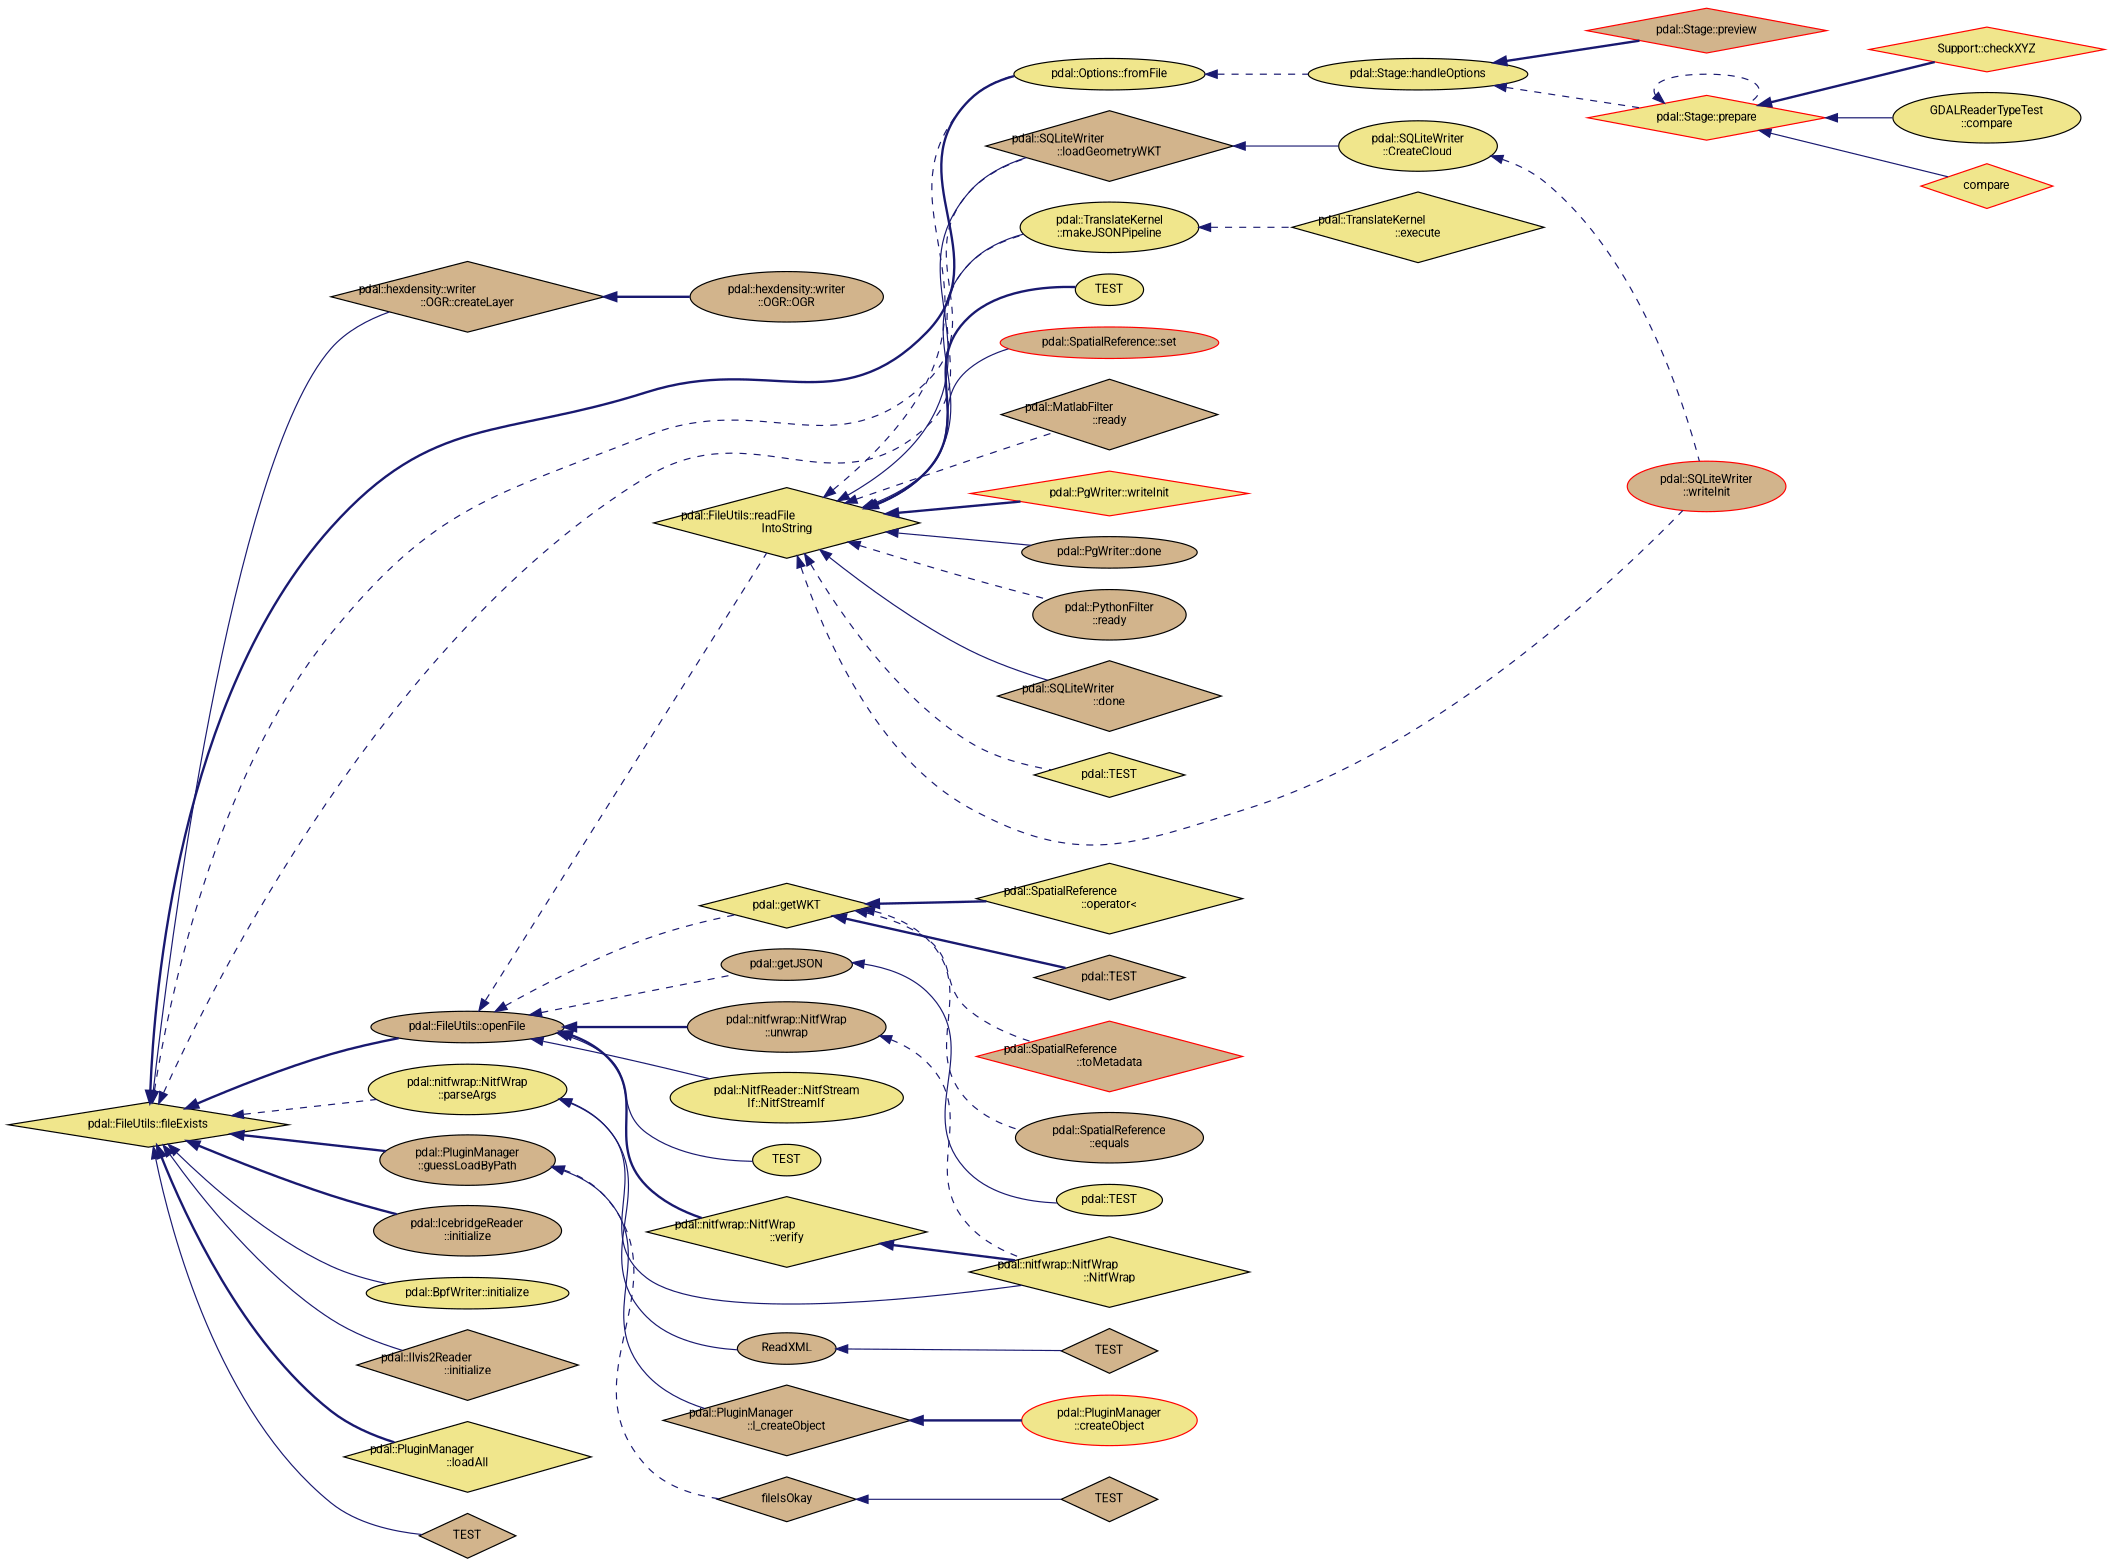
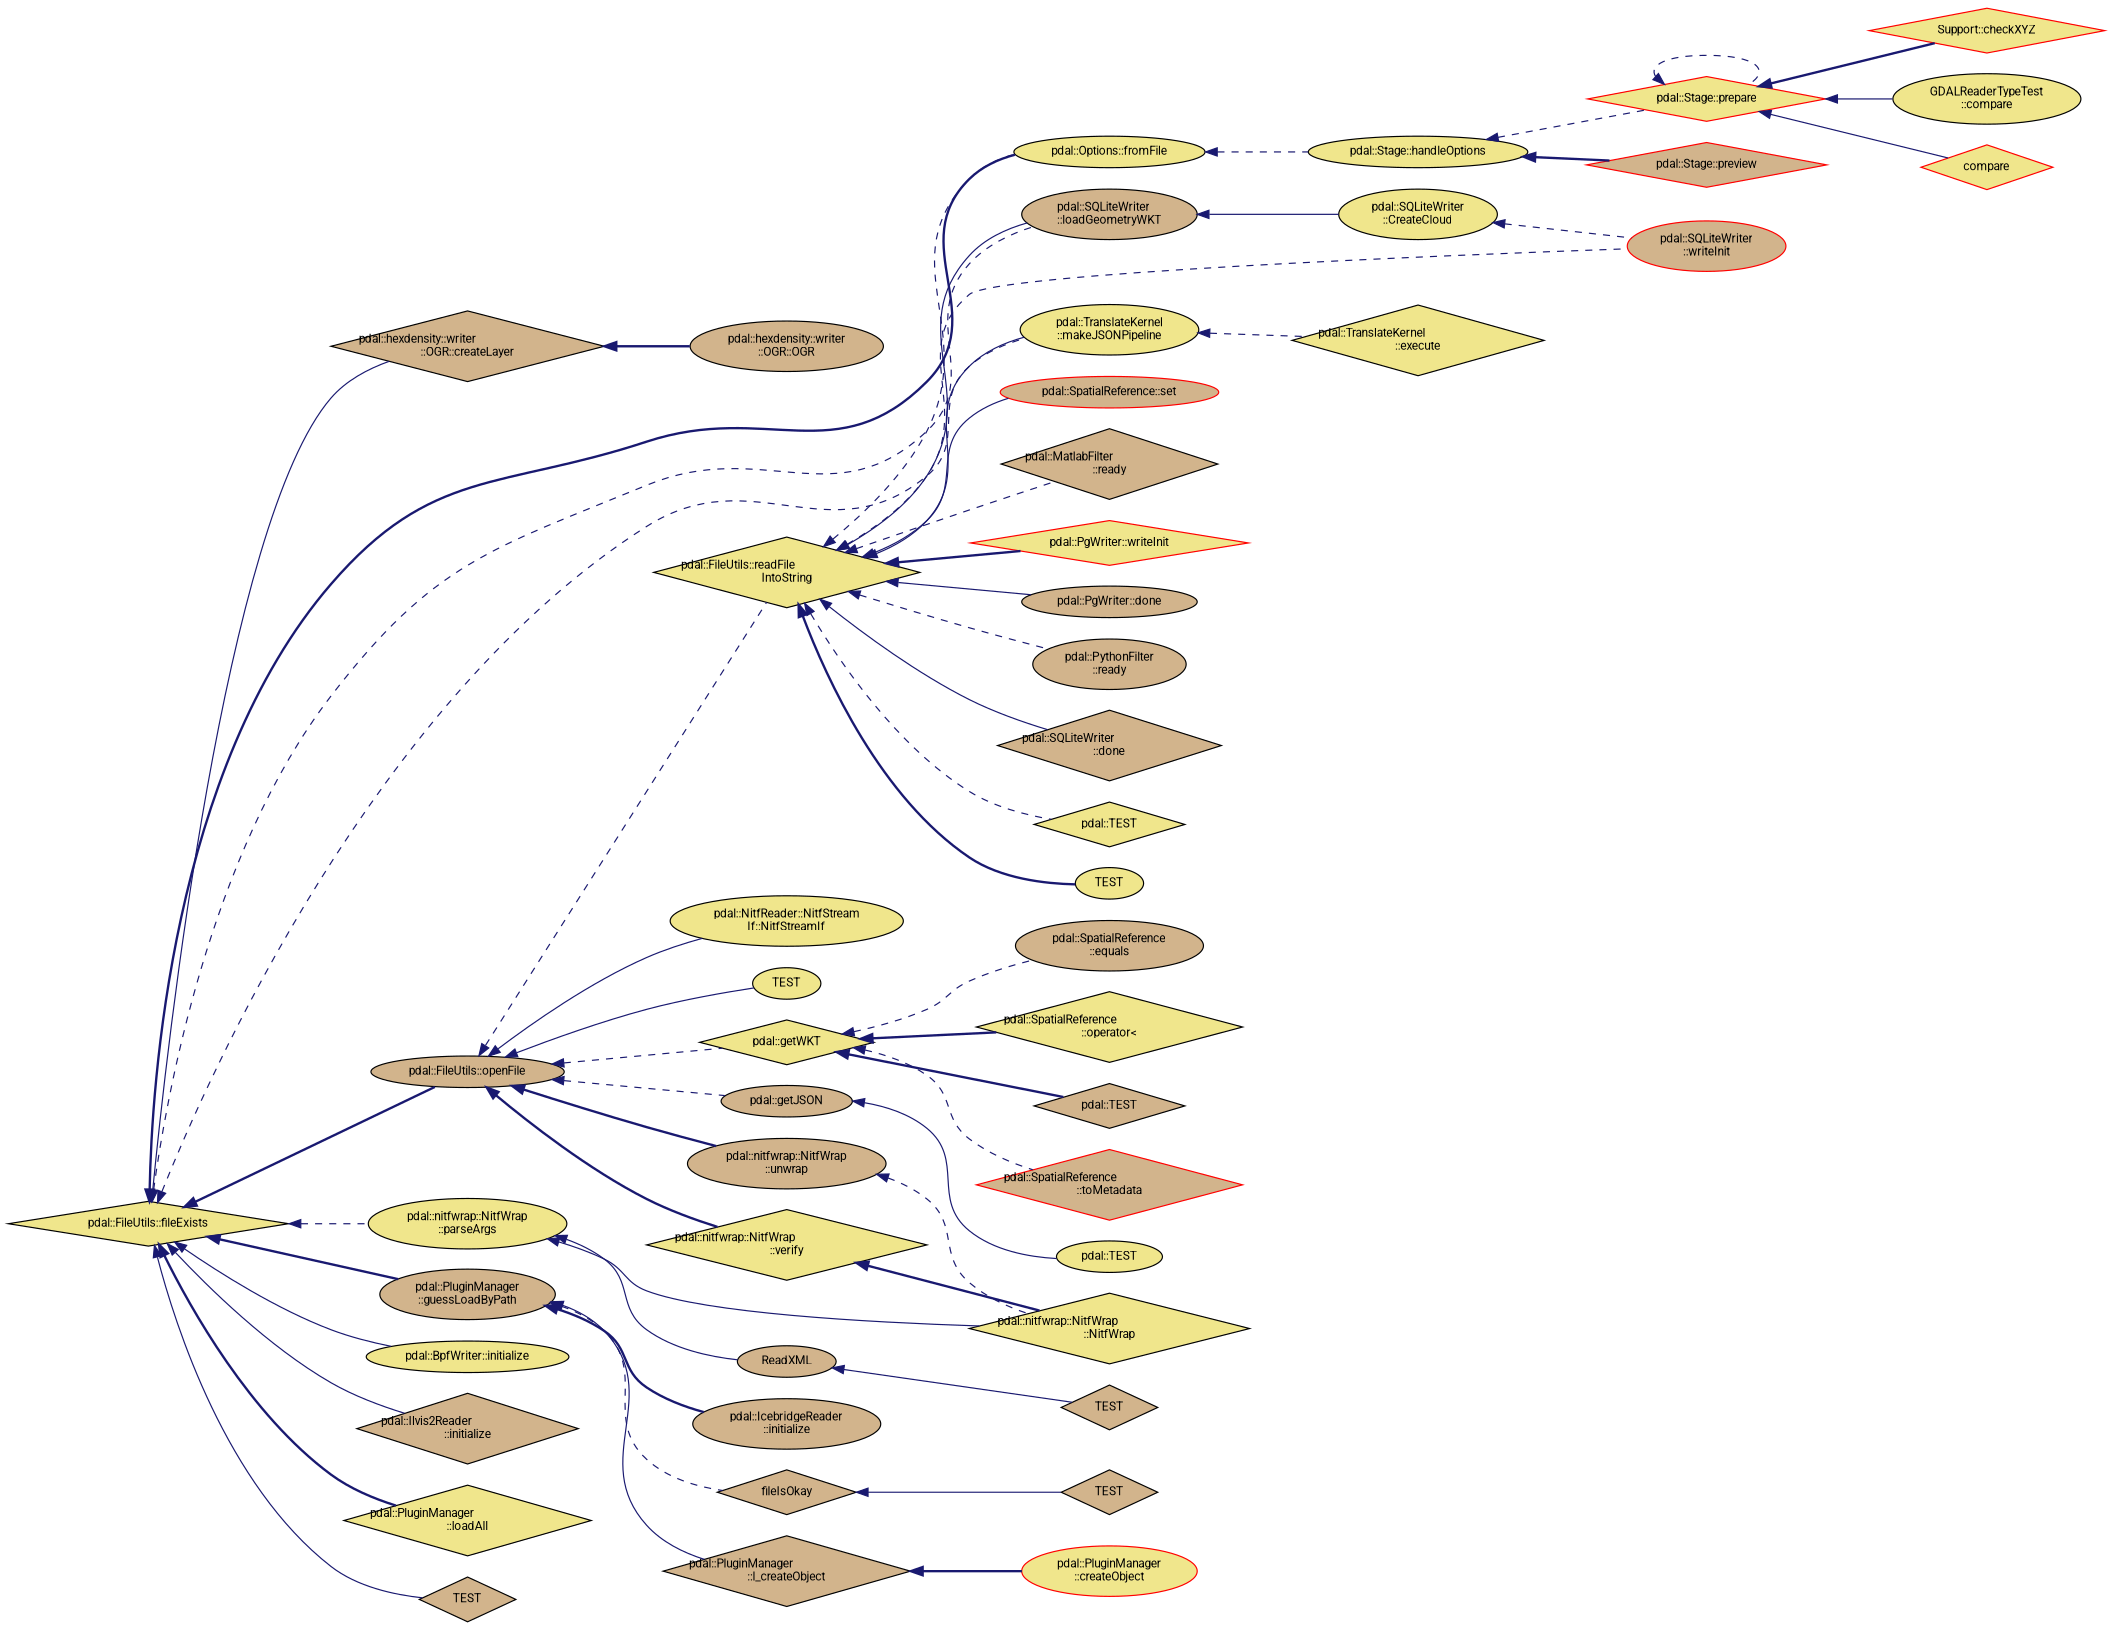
node "pdal::SQLiteWriter ::loadGeometryWKT": shape diamond -> ellipse
edge "pdal::IcebridgeReader ::initialize" -> "pdal::FileUtils::fileExists": now "pdal::IcebridgeReader ::initialize" -> "pdal::PluginManager ::guessLoadByPath"
